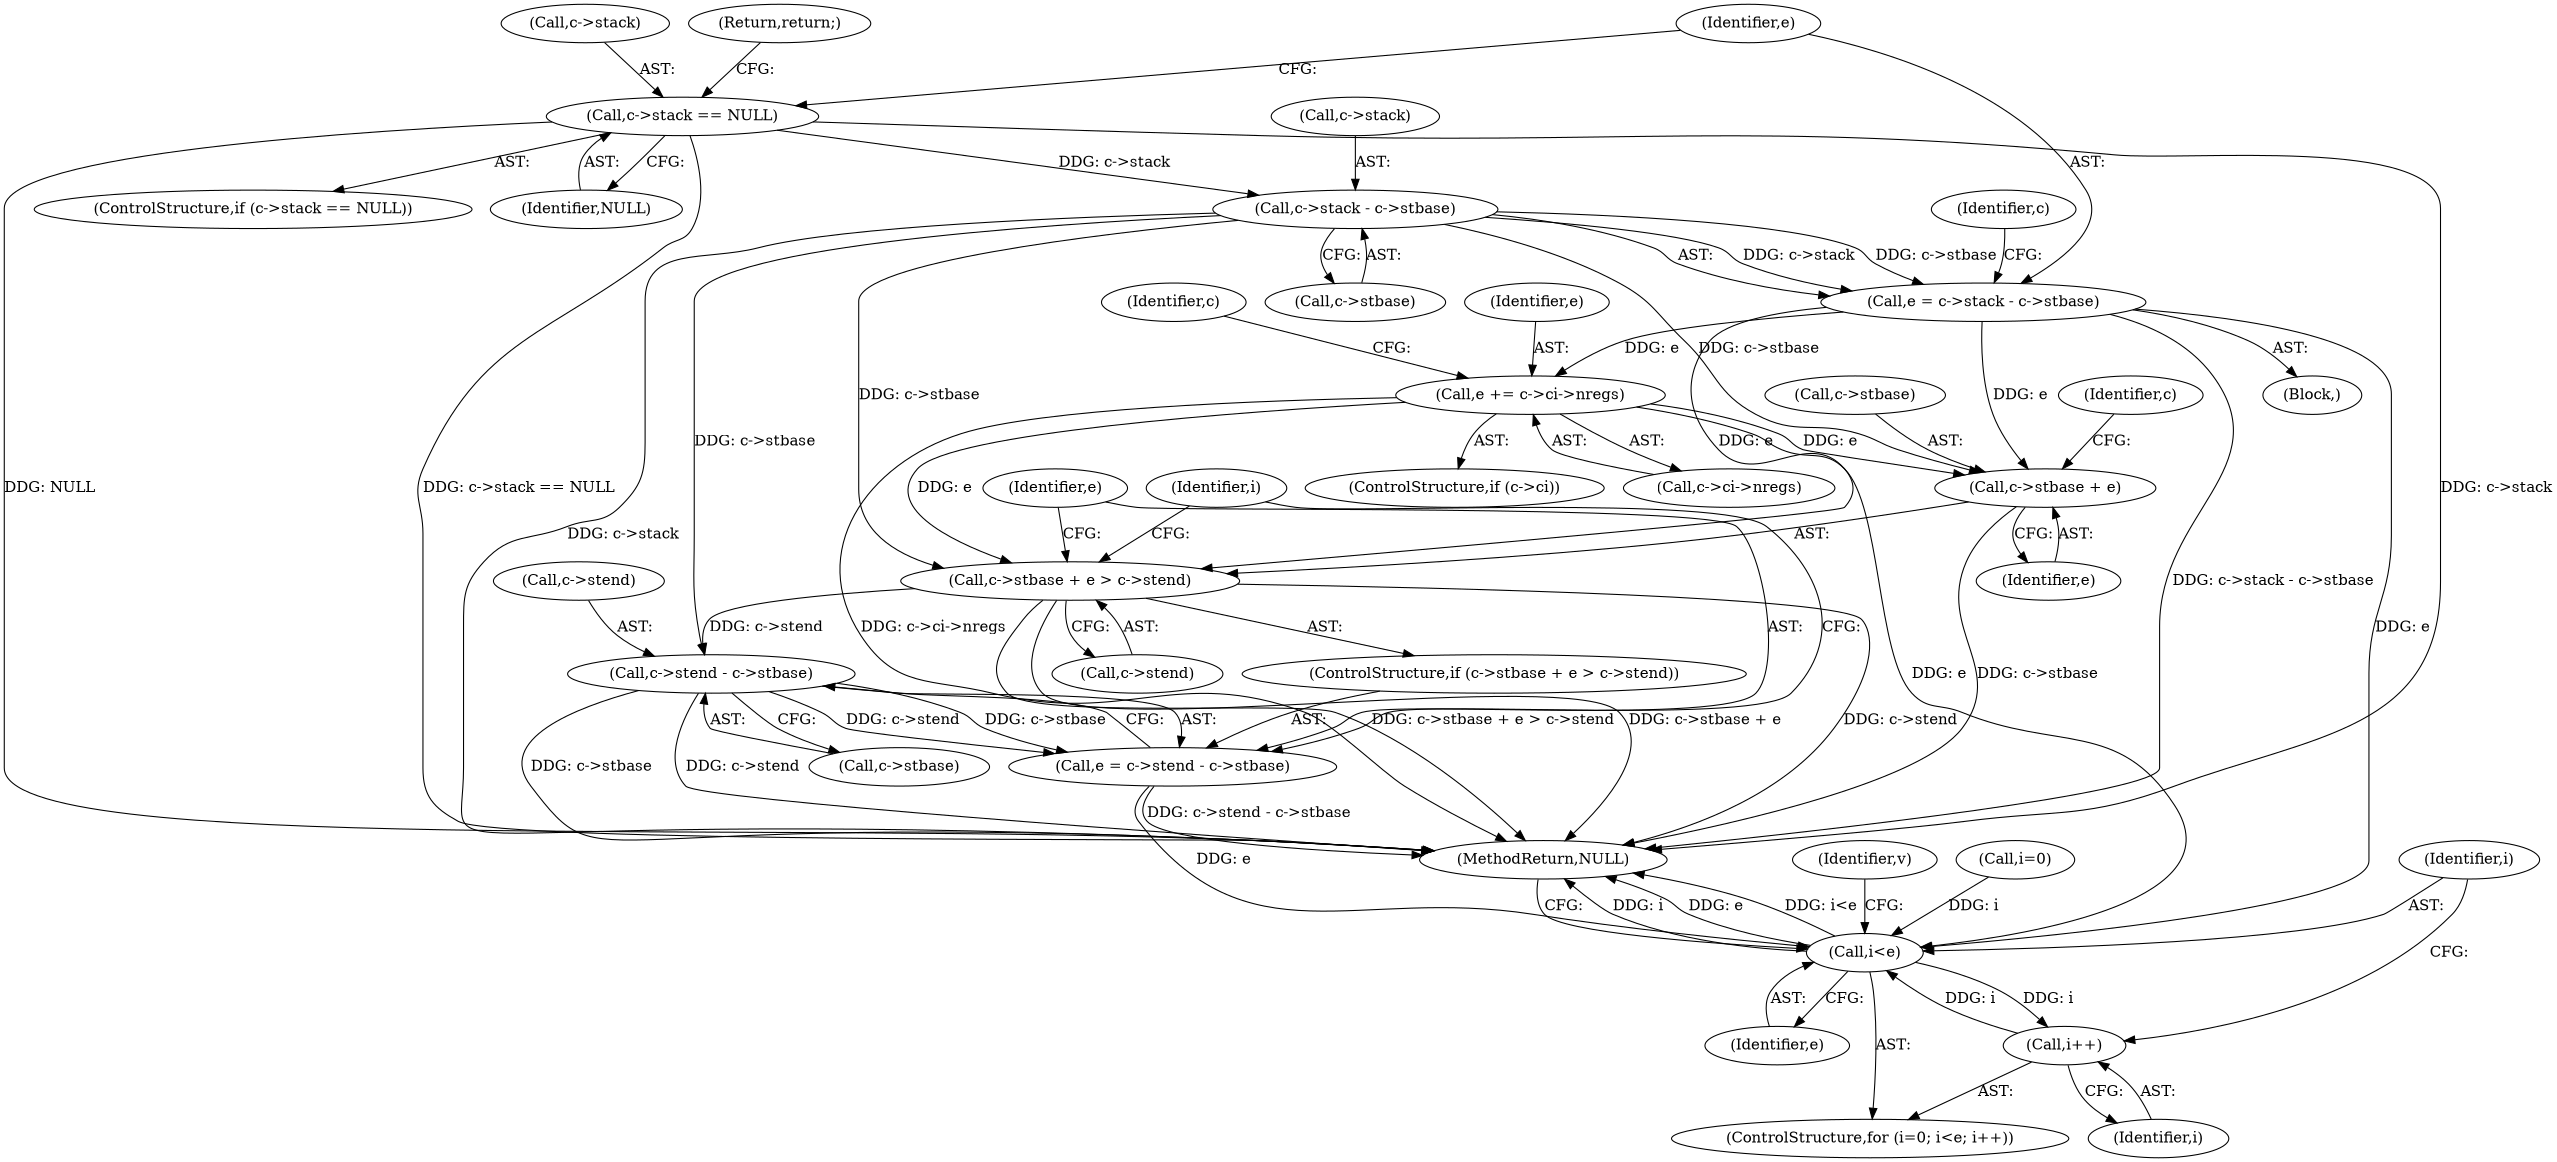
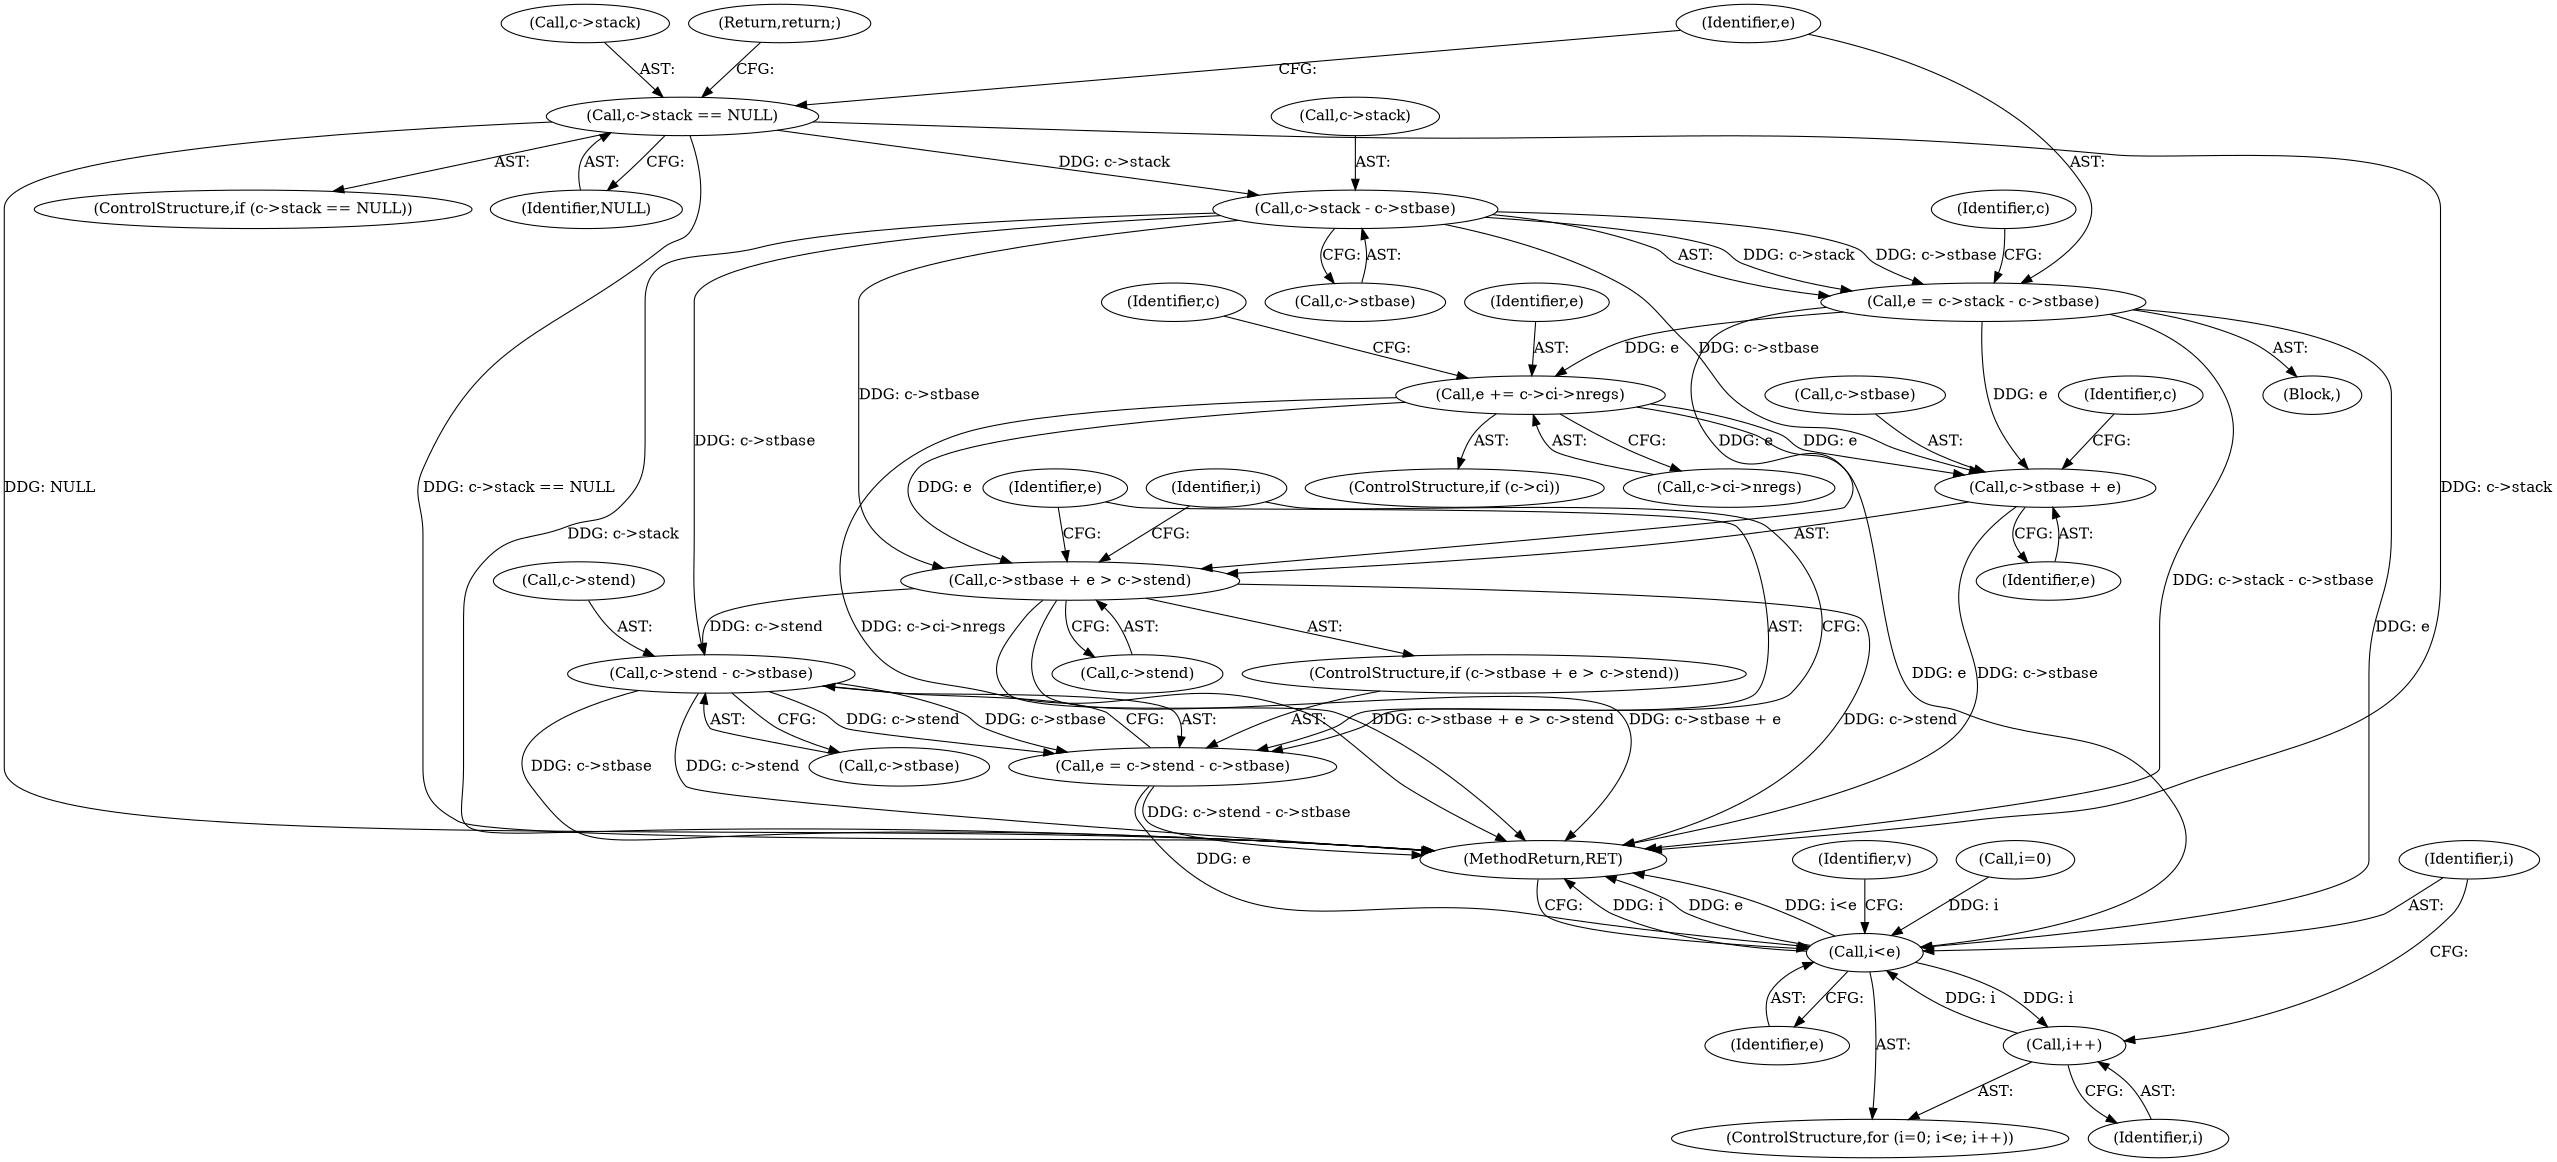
edge "(Call,e += c->ci->nregs)" -> "(Call,c->ci->nregs)": label "AST: " -> "CFG: "
node "(MethodReturn,NULL)": label "(MethodReturn,NULL)" -> "(MethodReturn,RET)"
